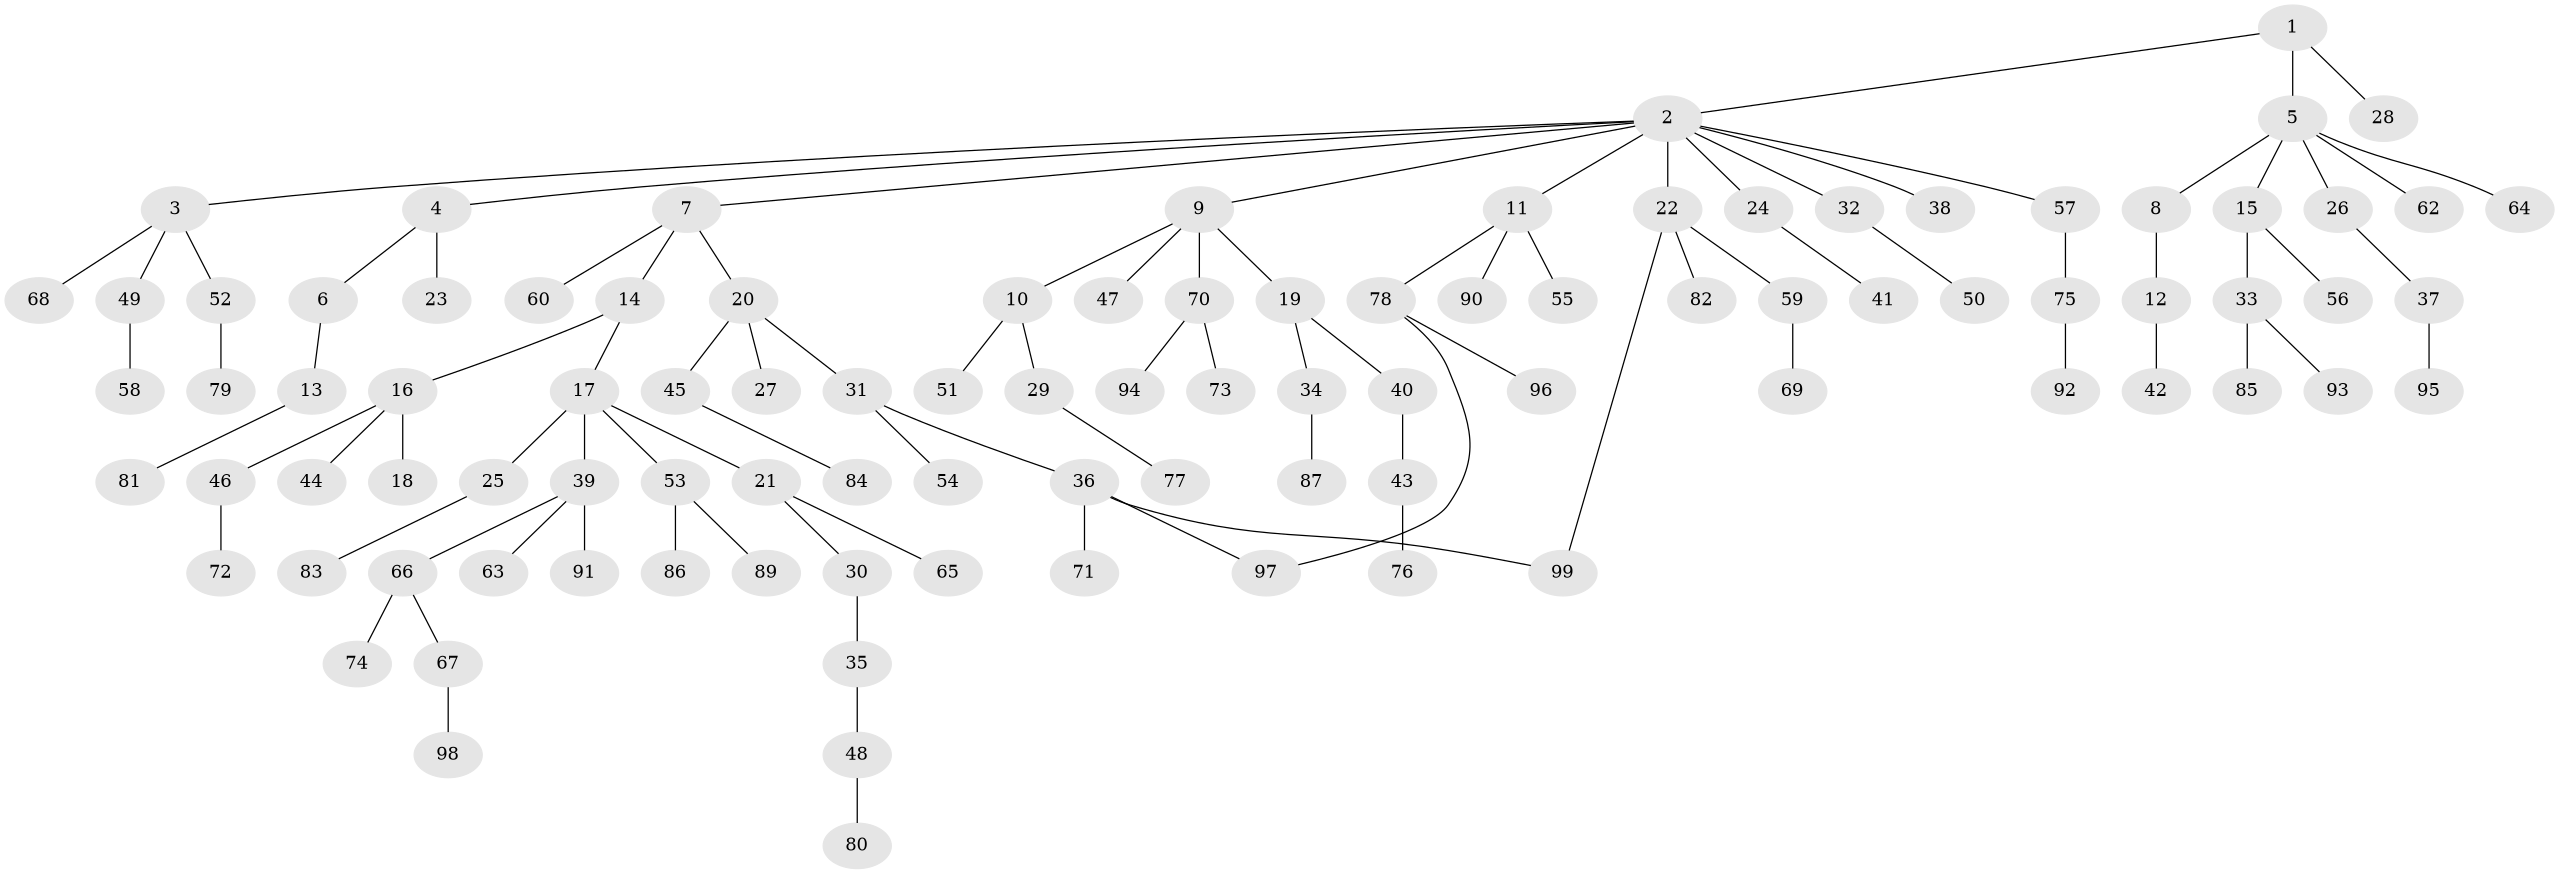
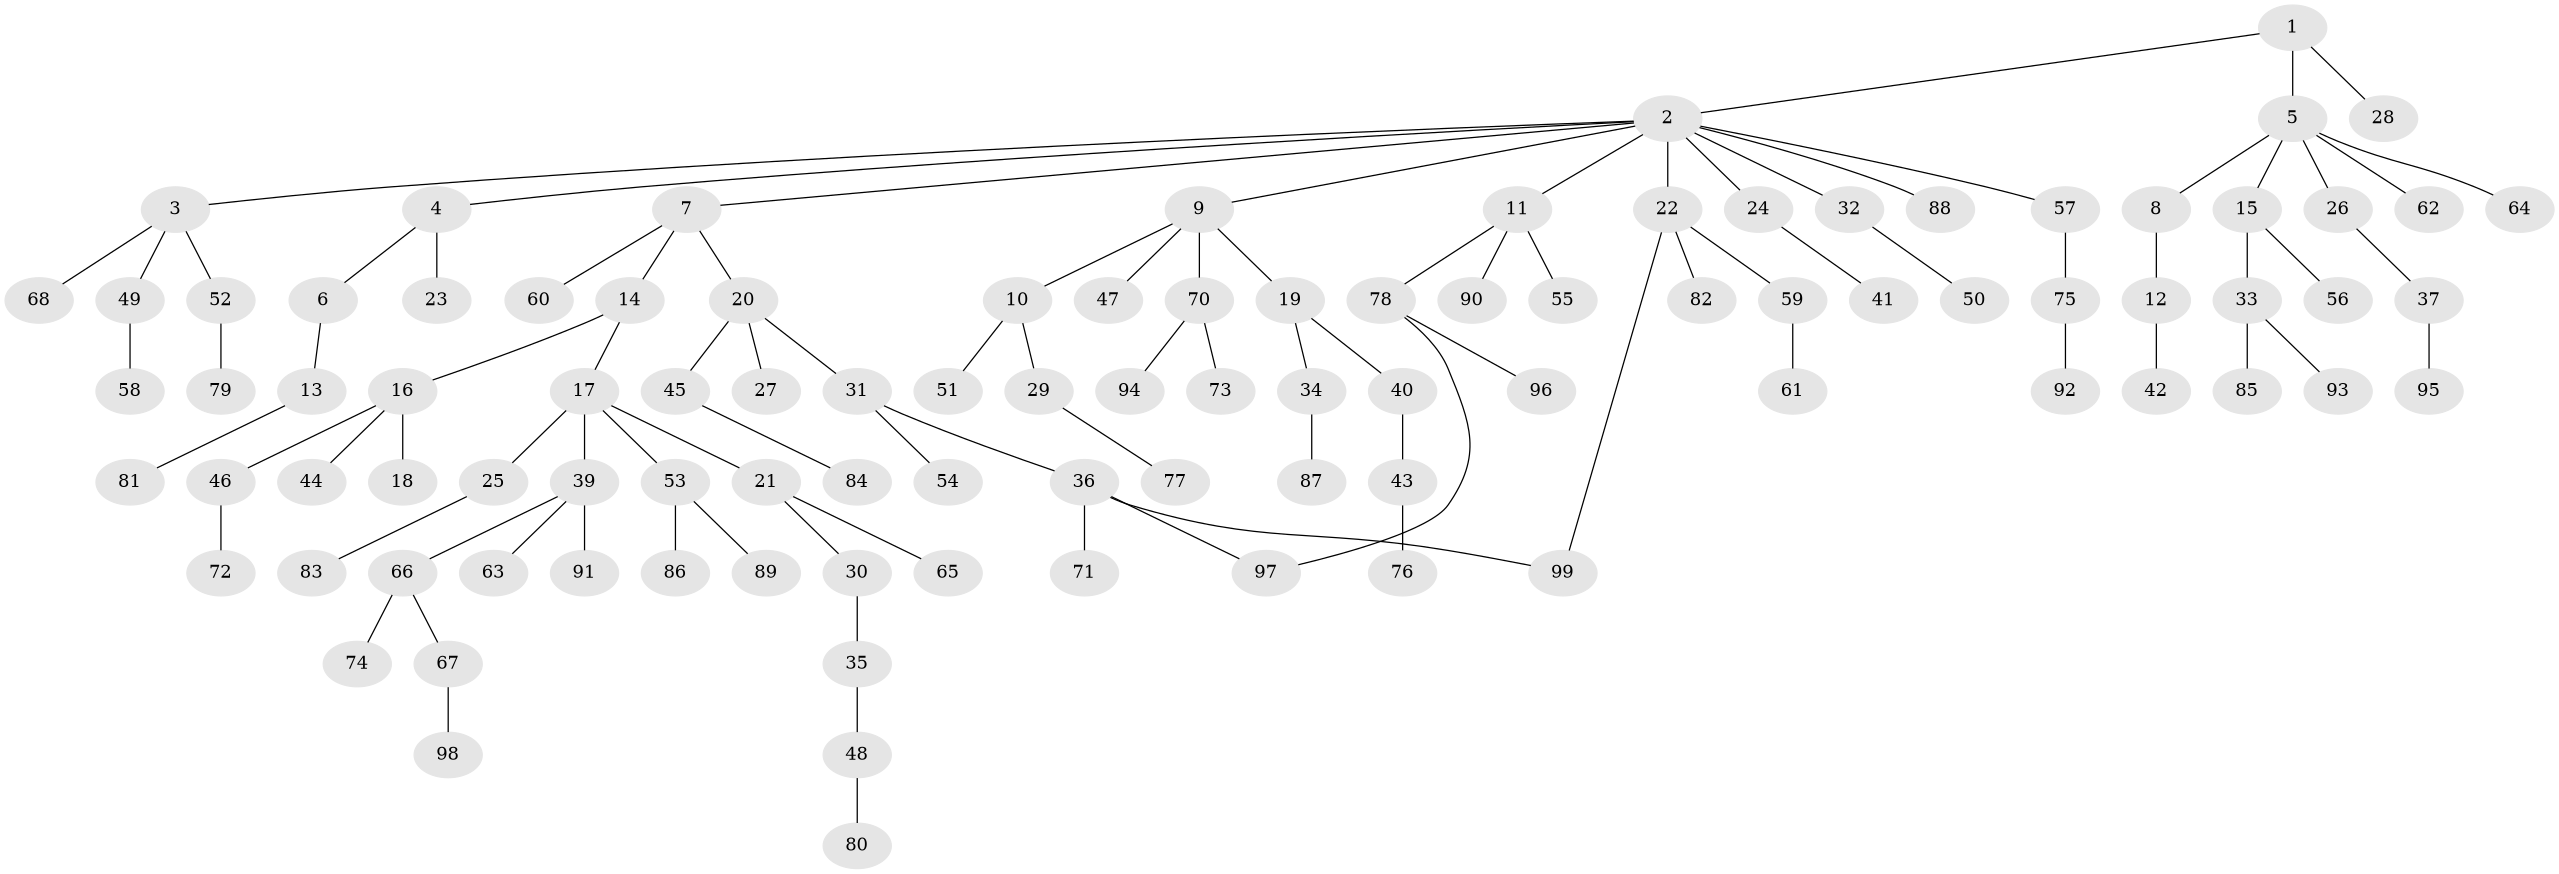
node "38": label "38" -> "88"
node "69": label "69" -> "61"
